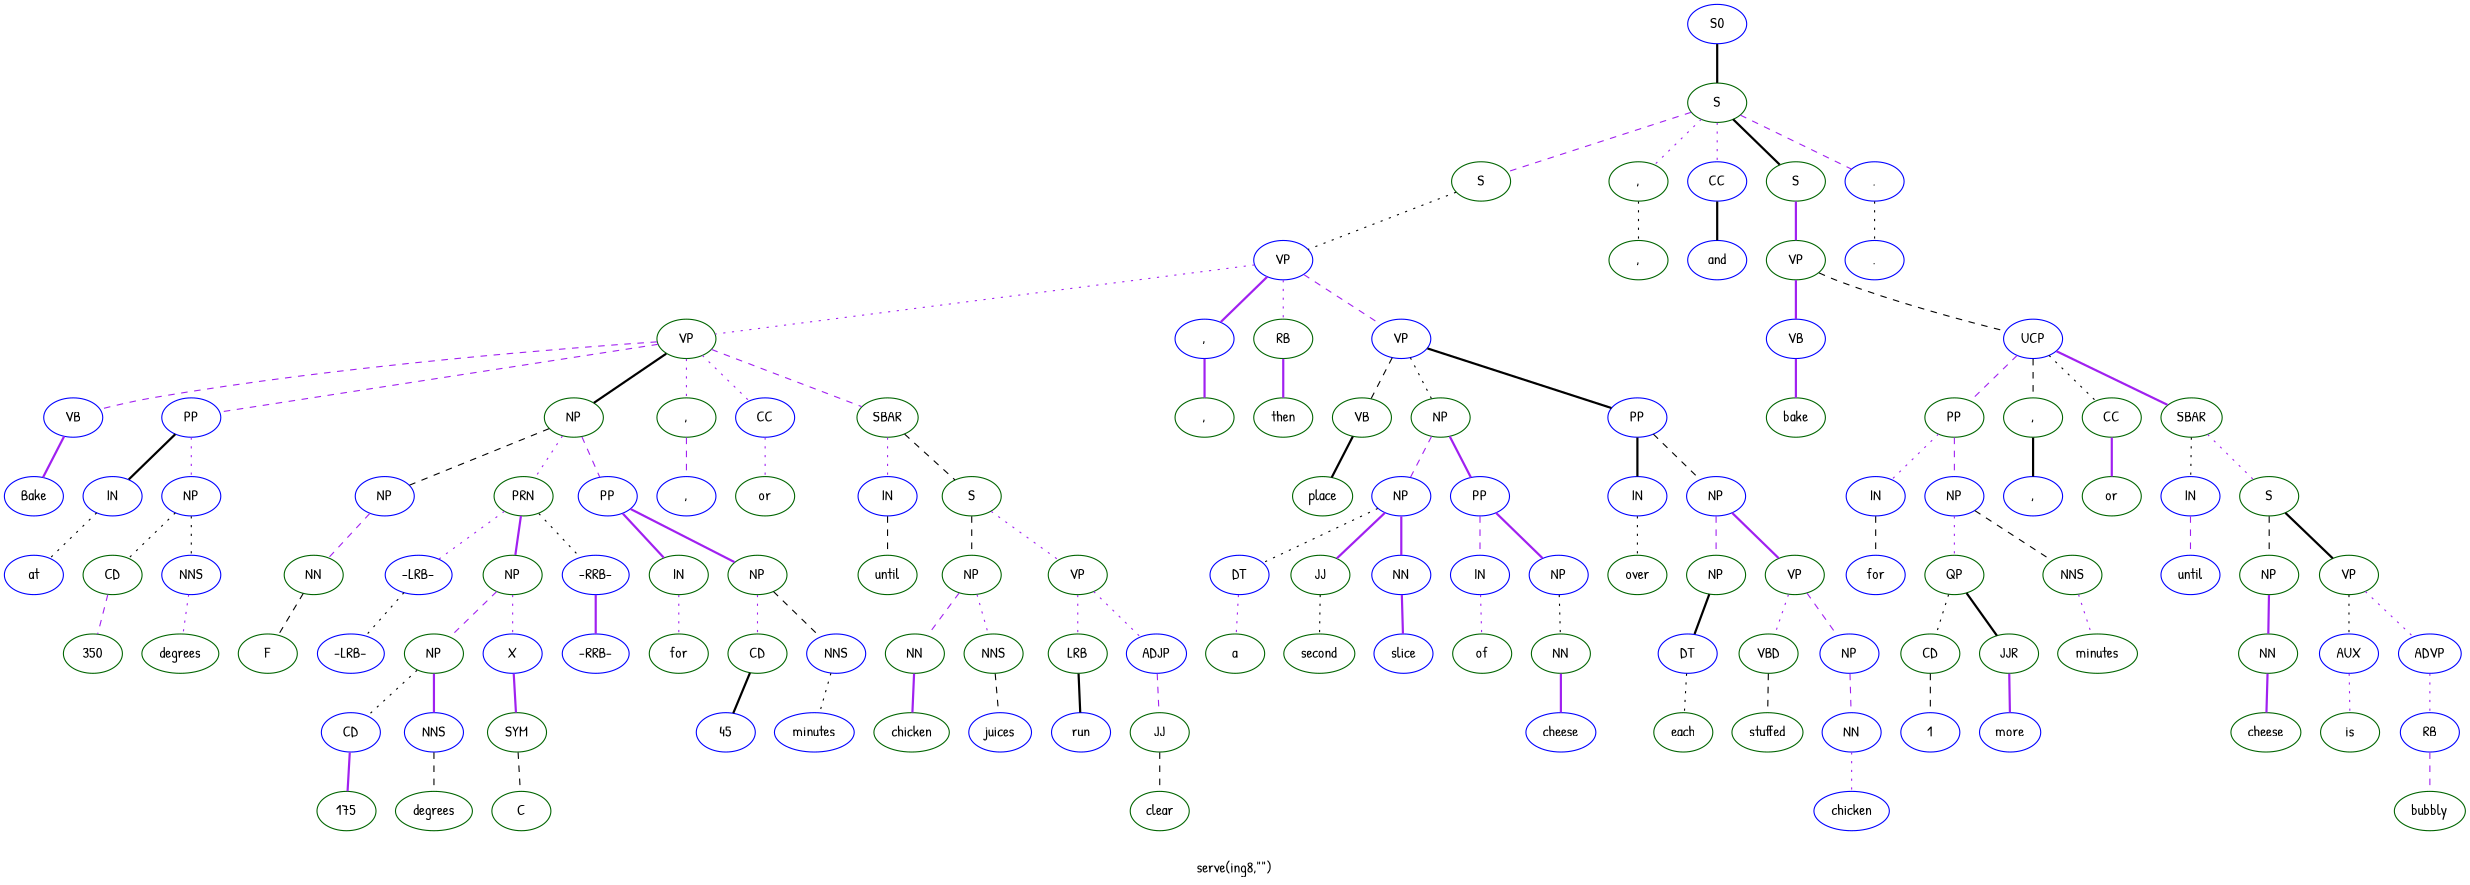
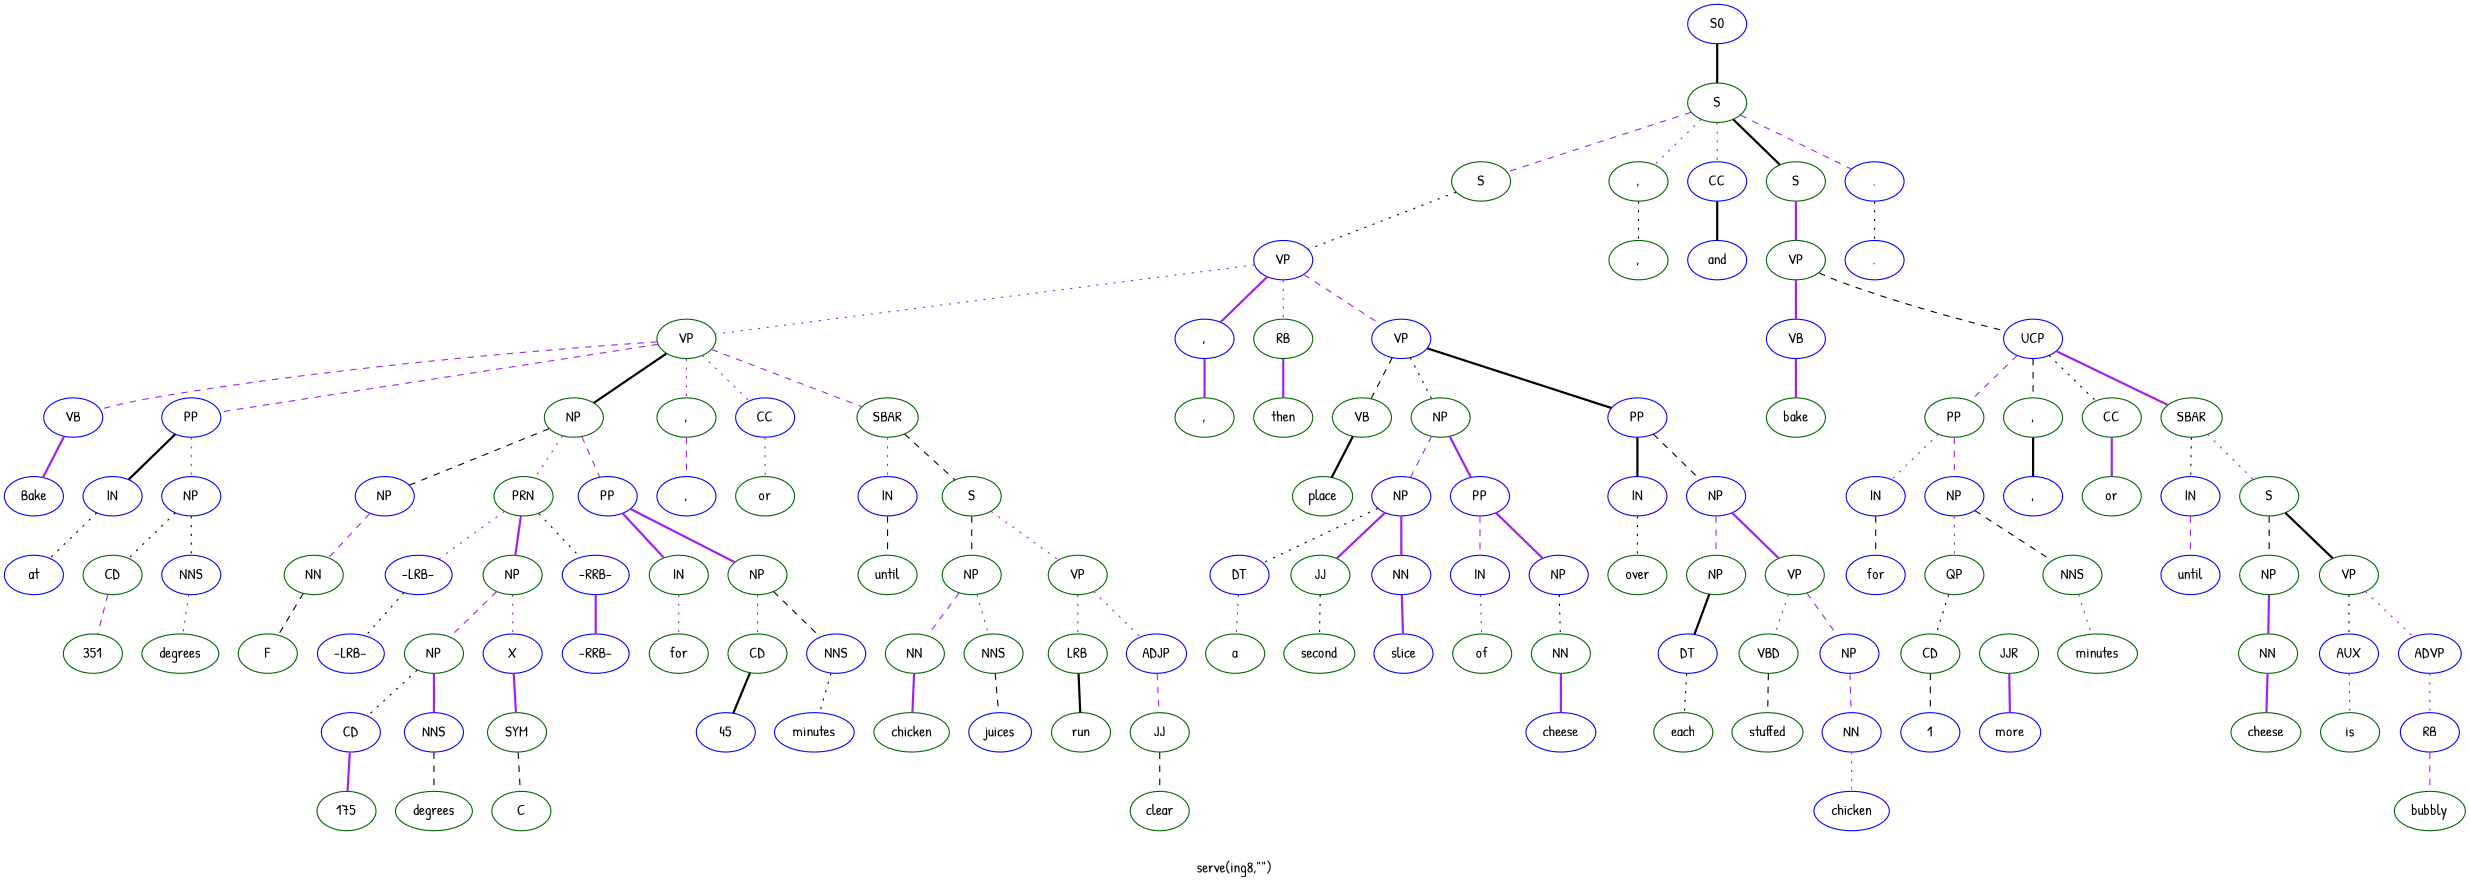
edge "QP" -- "JJR": removed
node "350": label "350" -> "351"
node "run": color blue -> darkgreen
